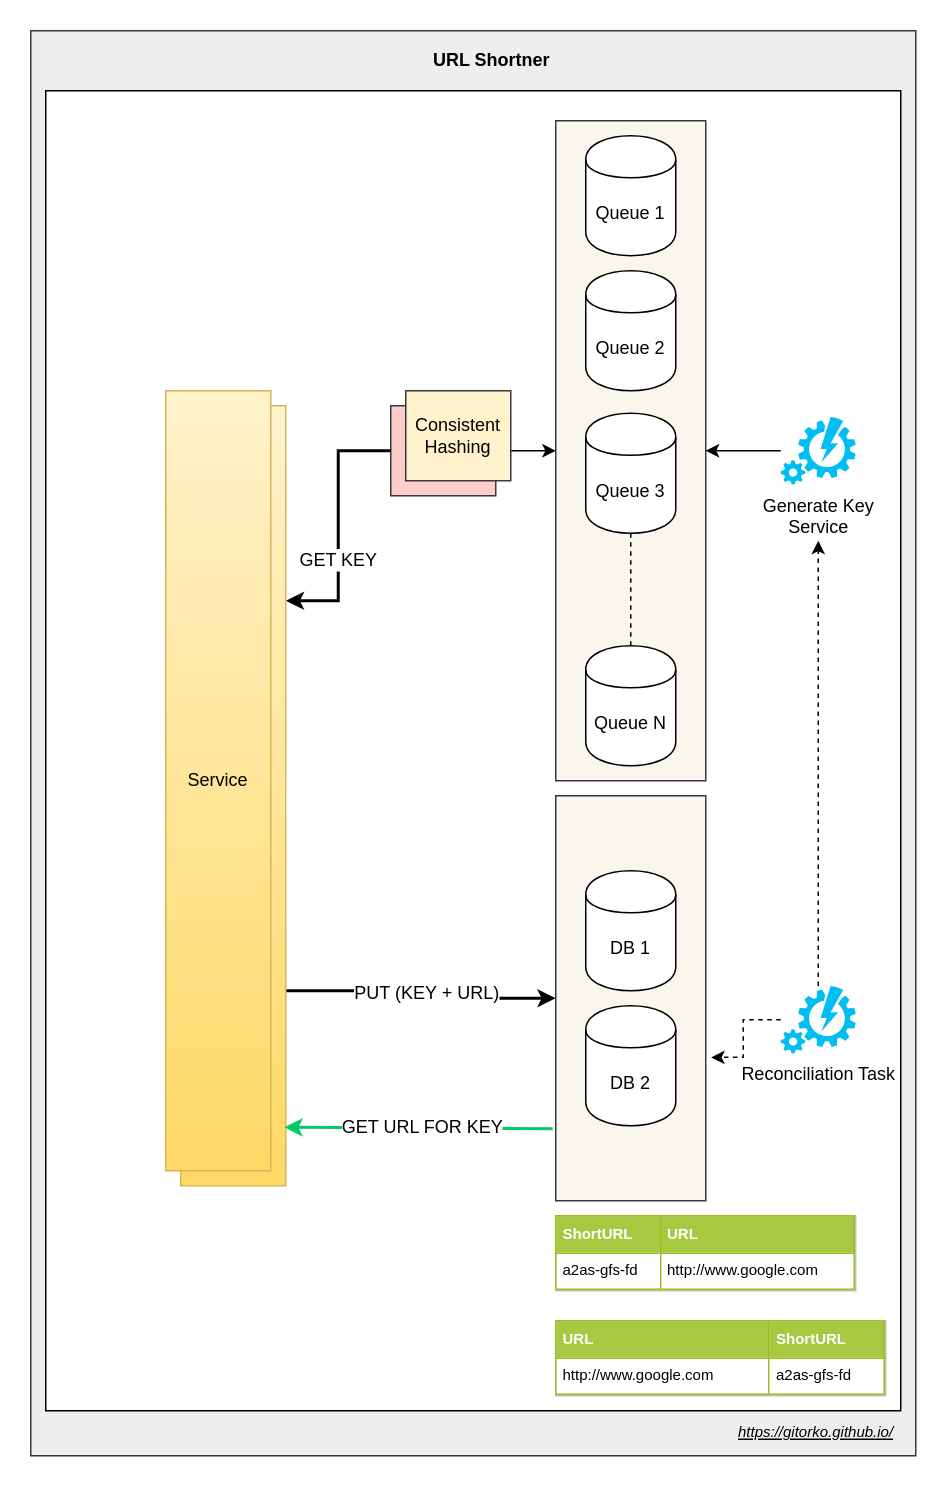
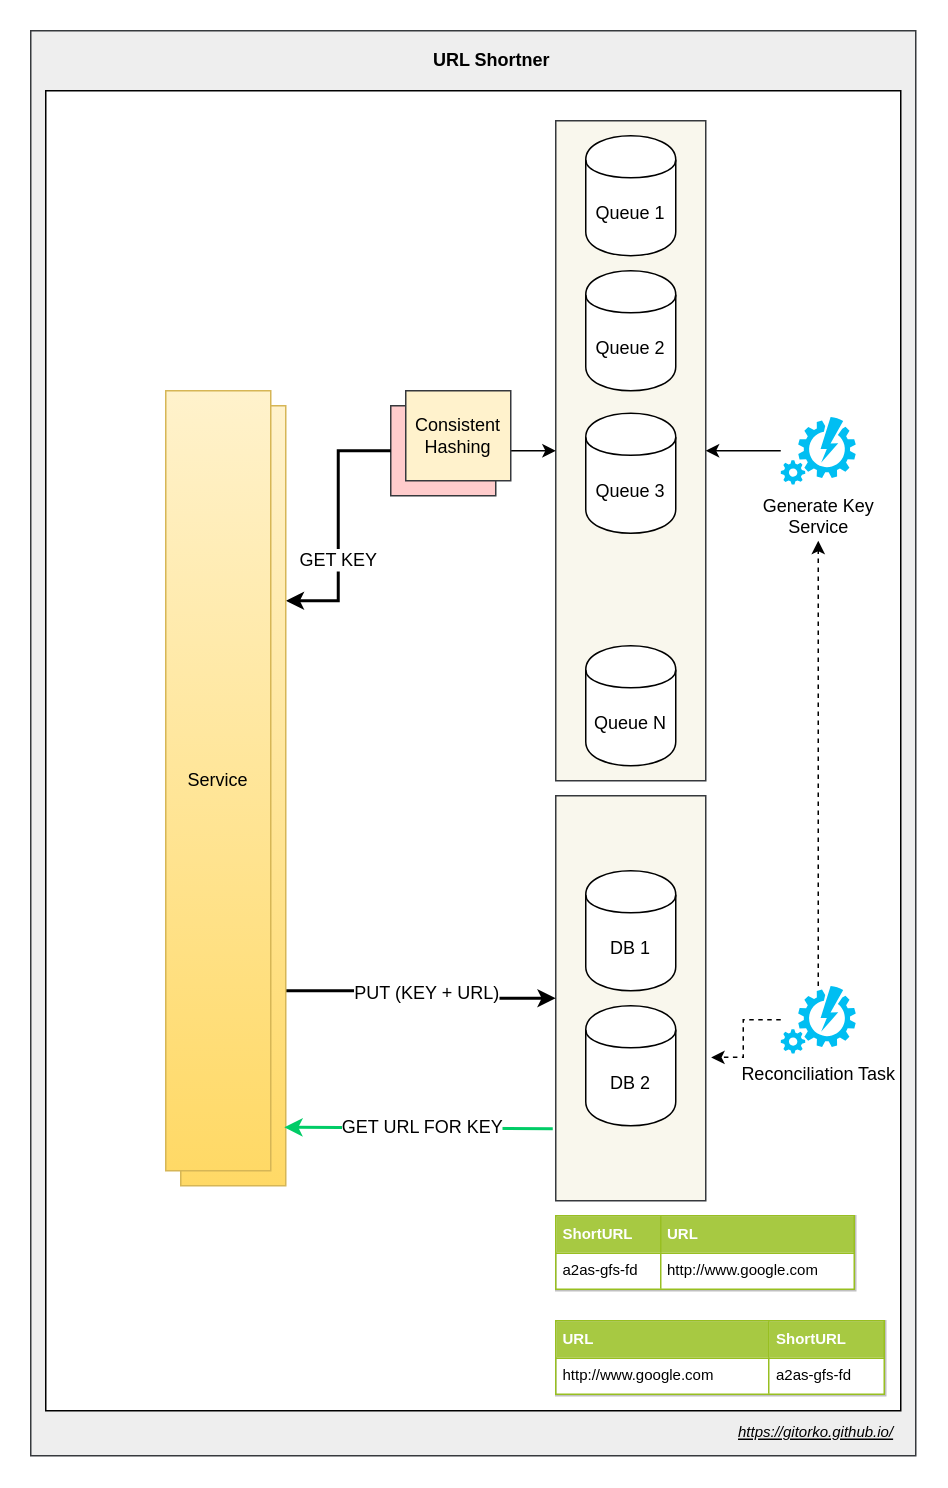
edge "Queue 3" -- "Queue N": removed
